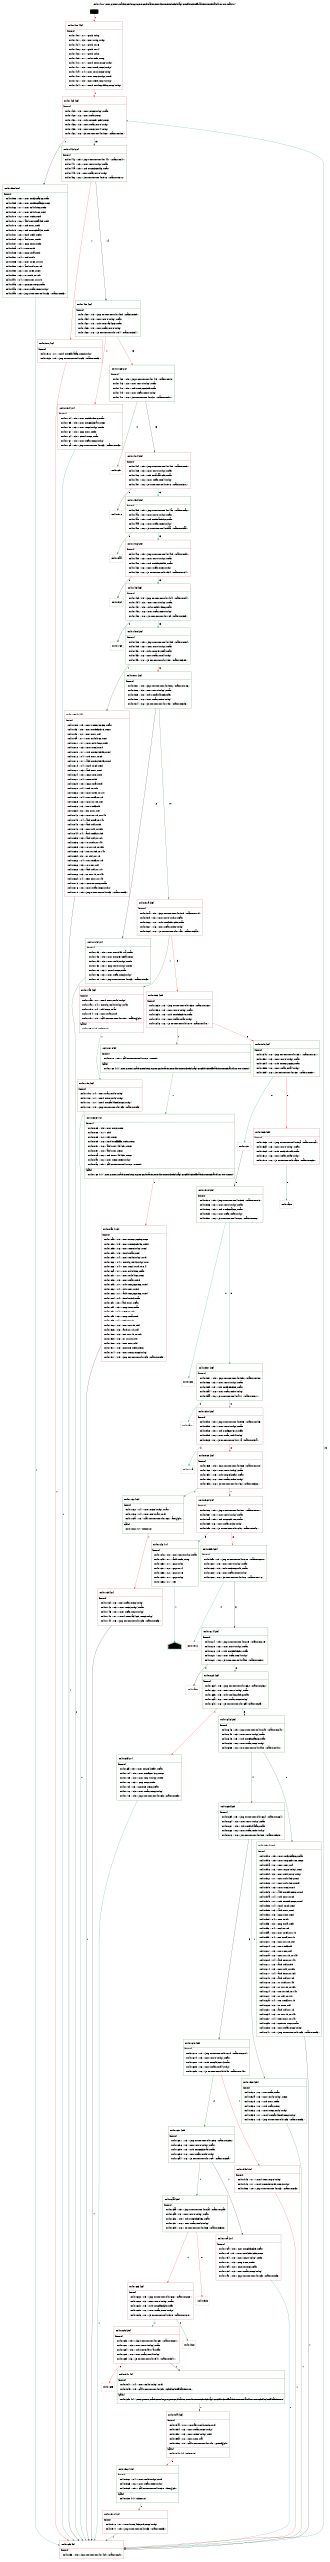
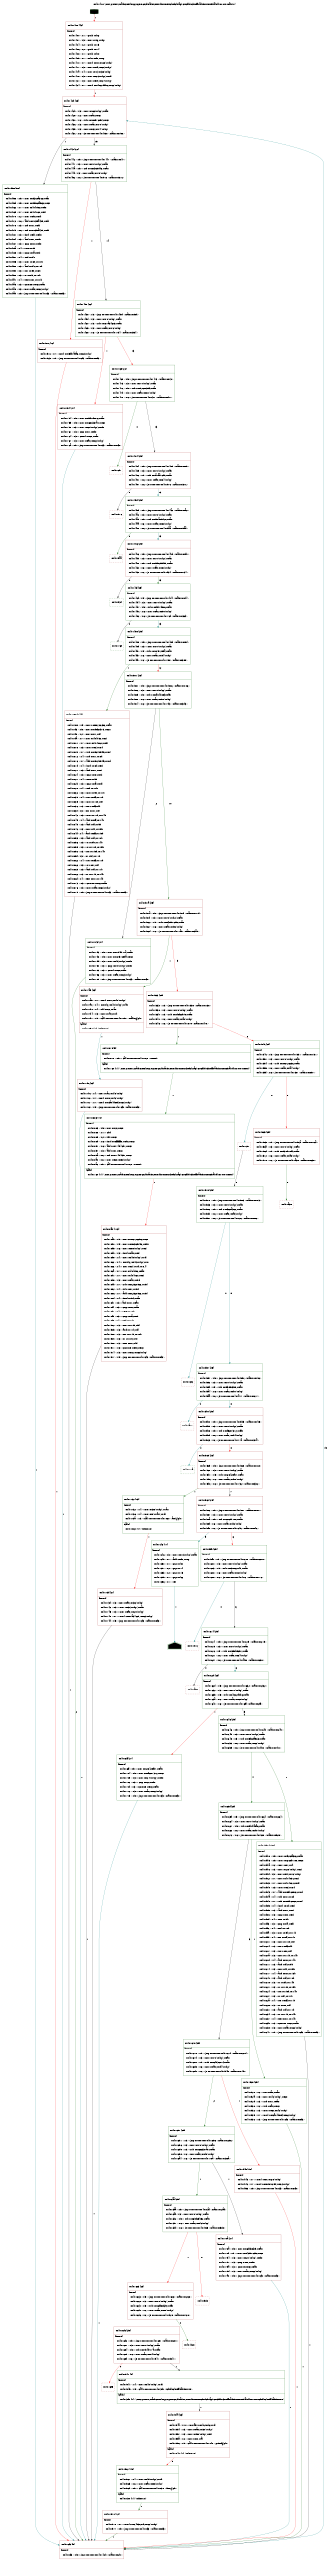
edge "0x4016c3 [25]" -> "0x4016dc [25]": removed, label "1"
